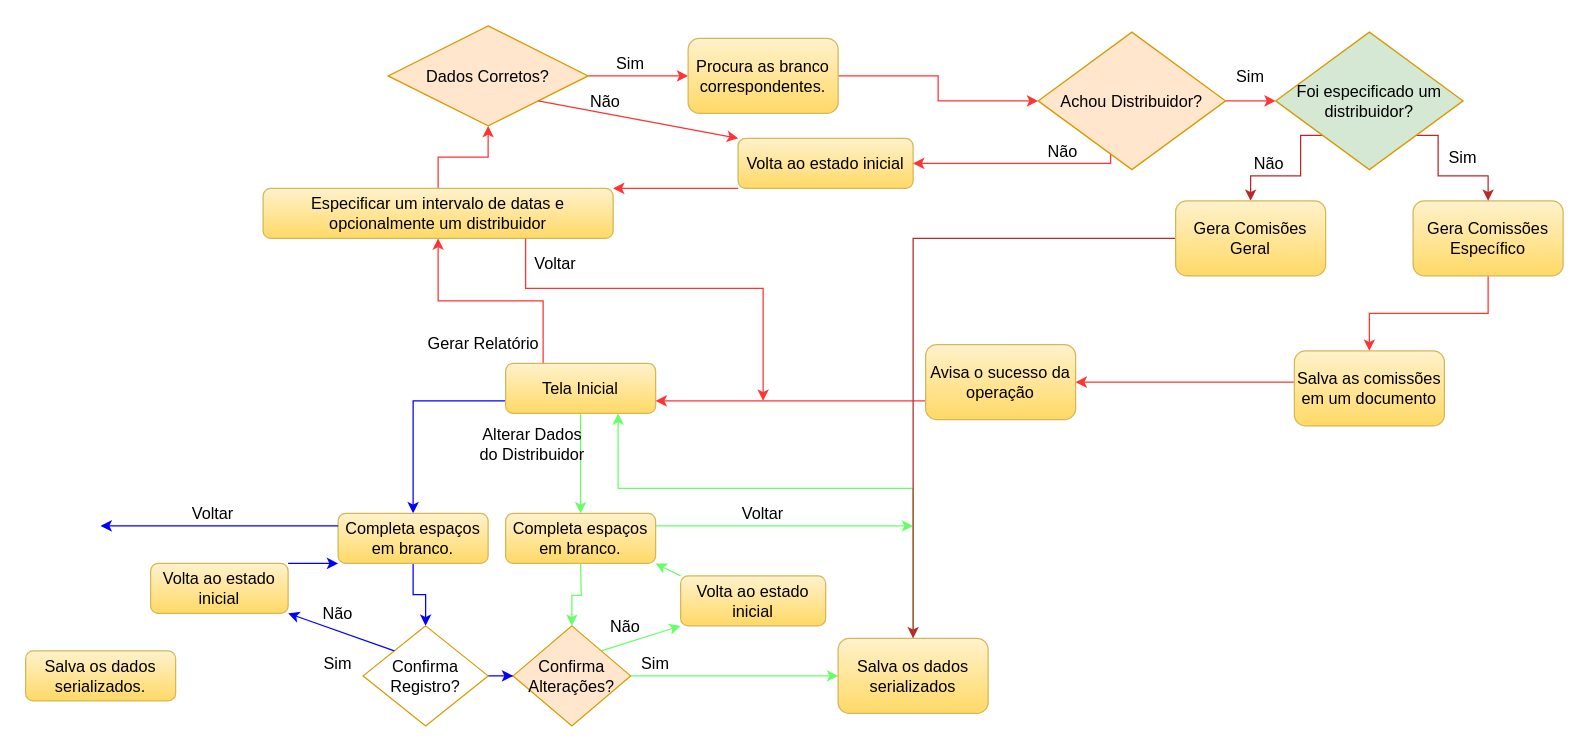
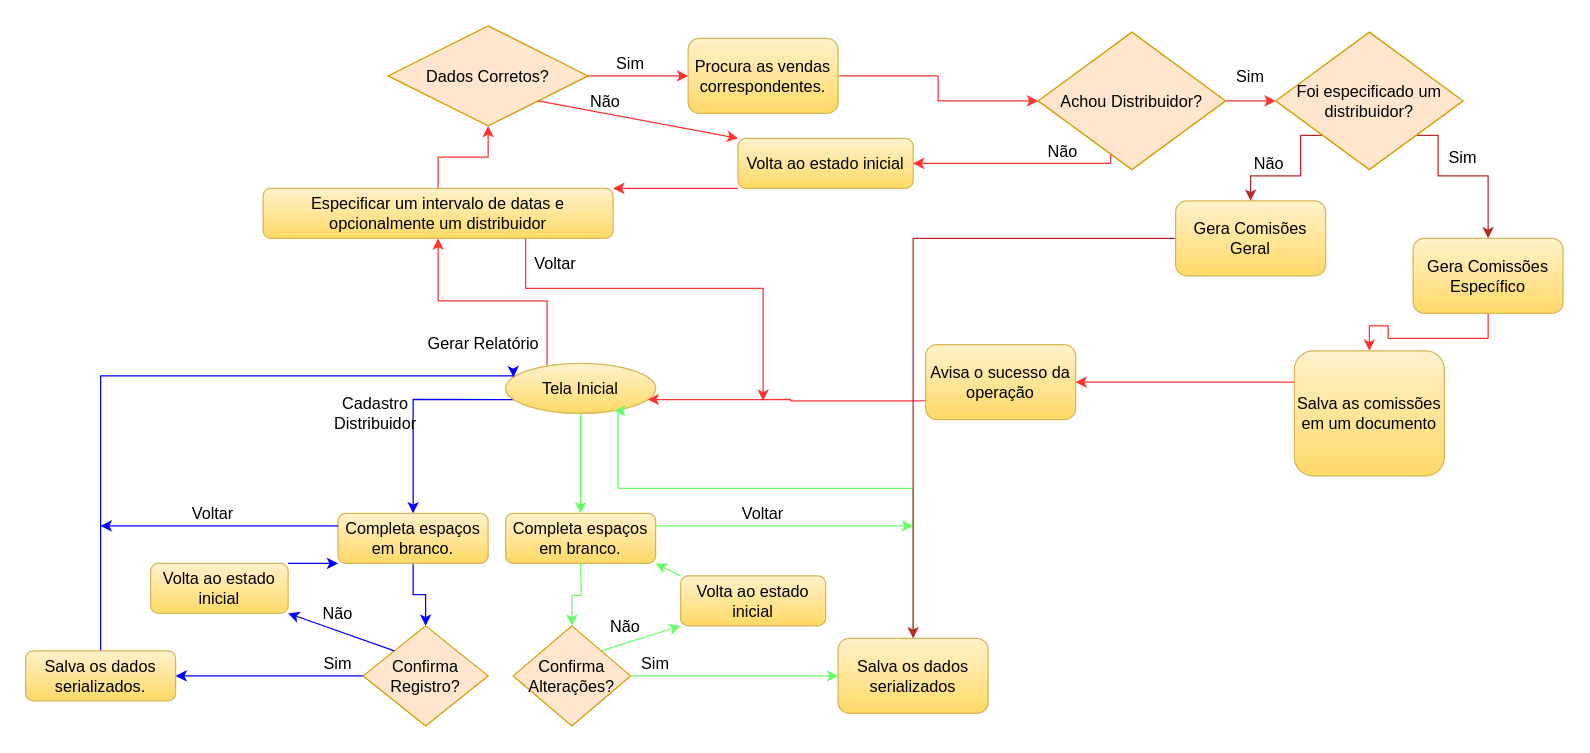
node "Procura as branco correspondentes.": label "Procura as branco correspondentes." -> "Procura as vendas correspondentes."
node "Foi especificado um distribuidor?": fillcolor #d5e8d4 -> #ffe6cc
node "Gera Comissões Específico": moved (1488, 238) -> (1488, 276)
edge "Salva os dados serializados." -> "Tela Inicial": added
node "Tela Inicial": shape rounded rectangle -> ellipse
node "Salva as comissões em um documento": size 150x75 -> 150x125
node "Cadastro Distribuidor": added
node "Alterar Dados do Distribuidor": removed
node "Confirma Registro?": fillcolor #ffffff -> #ffe6cc
edge "Confirma Registro?" -> "Confirma Alterações?": now "Confirma Registro?" -> "Salva os dados serializados."
